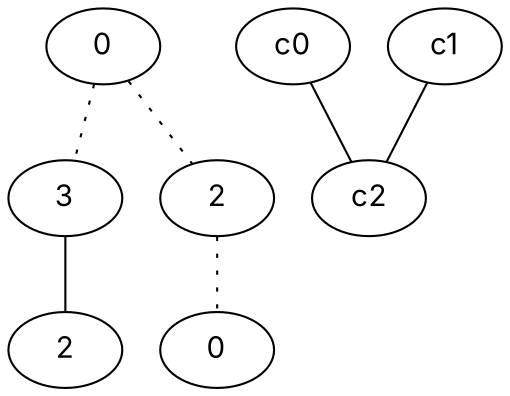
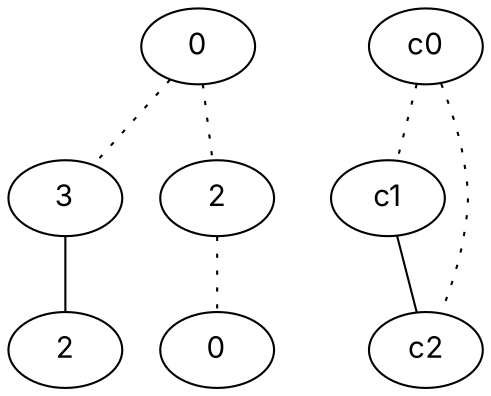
edge "c0" -- "c2": style solid -> dotted
edge "c0" -- "c1": added
